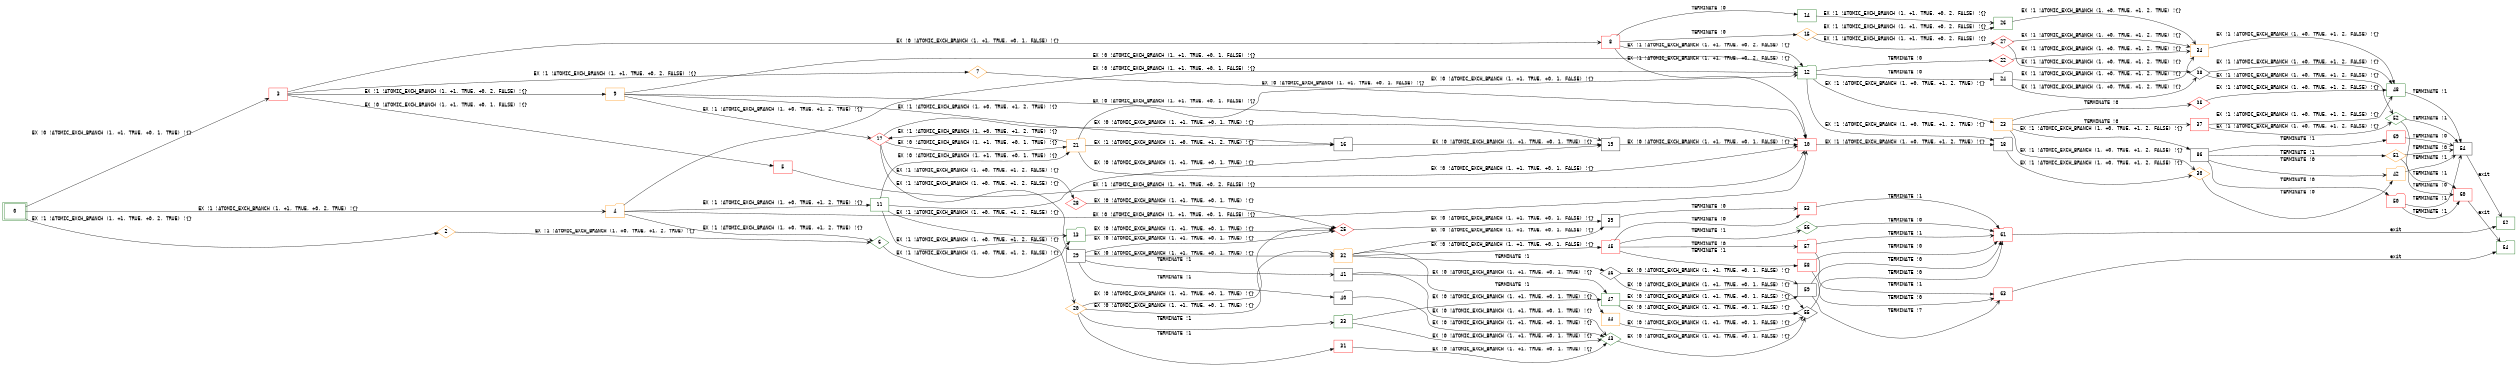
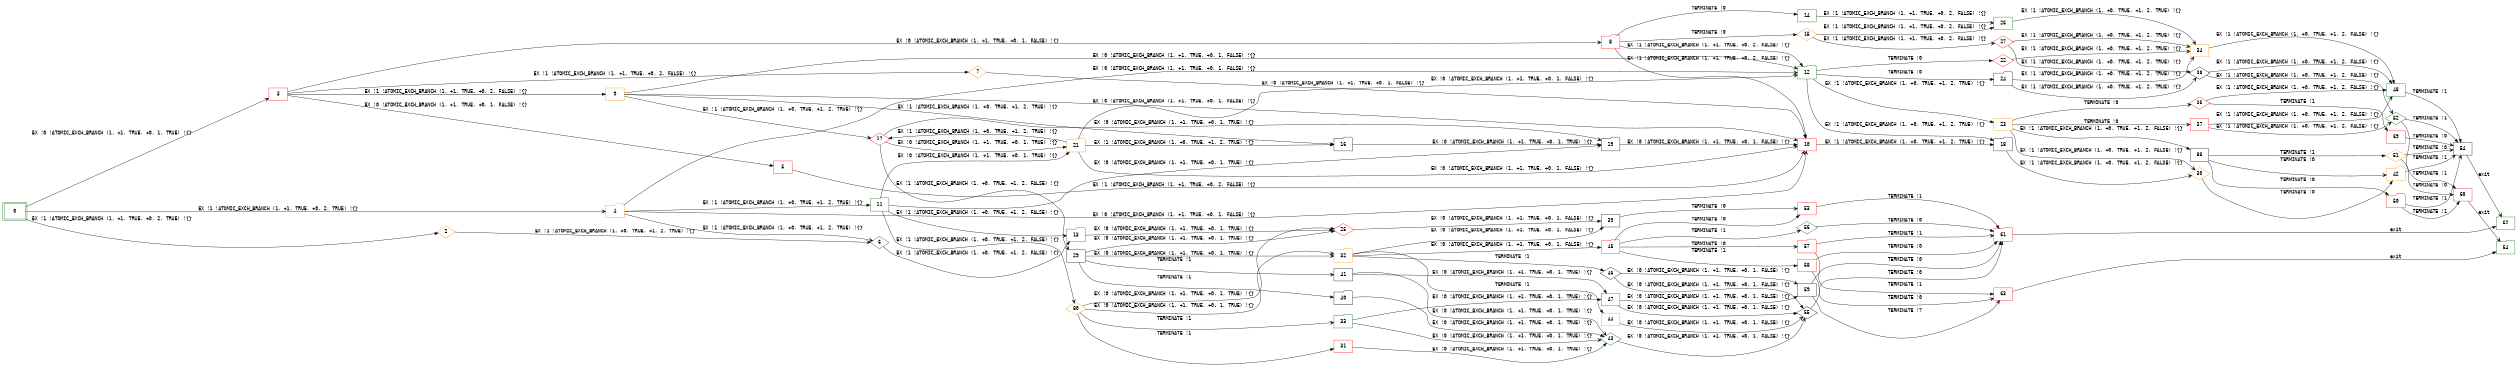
edge "86" -> "69": now "35" -> "69"
node "28": removed
node "20": label "20" -> "80"
